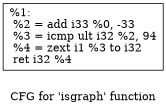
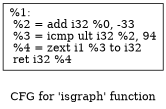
node "%1:": text "%2 = add i33 %0, -33" -> "%2 = add i32 %0, -33"
